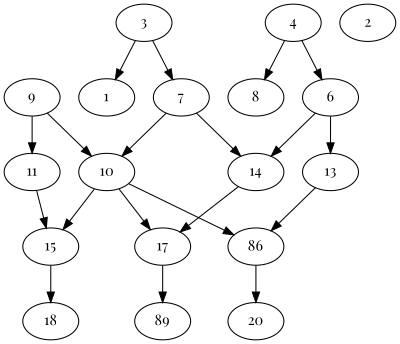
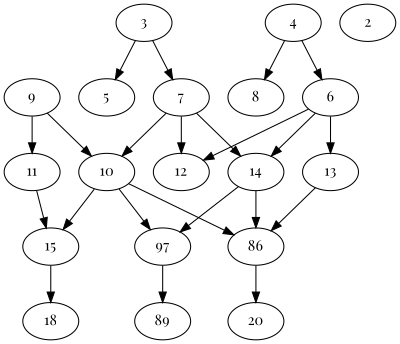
node "1": label "1" -> "5"
node "12": added
edge "14" -> "86": added
node "17": label "17" -> "97"
